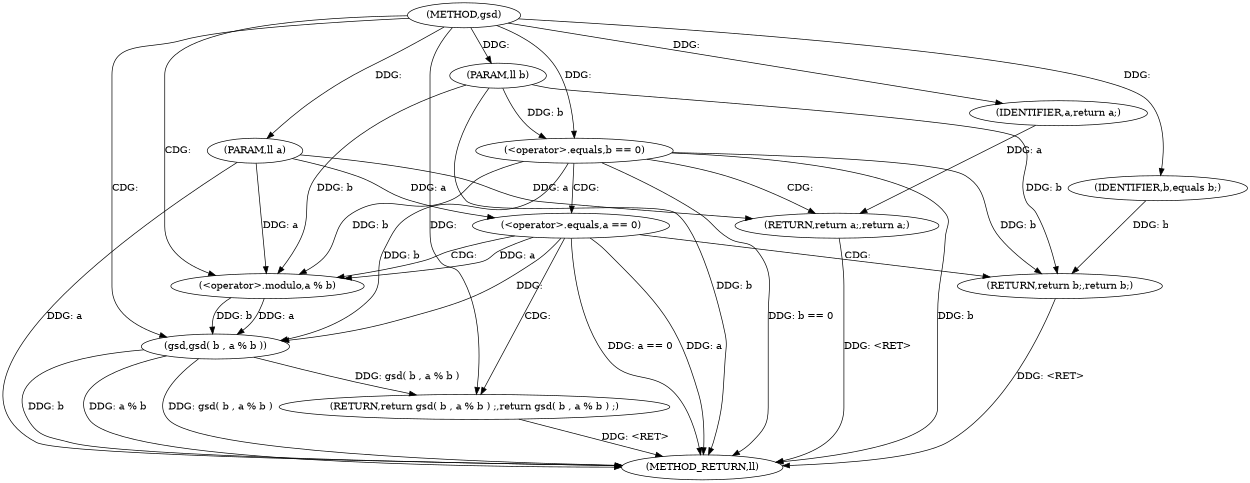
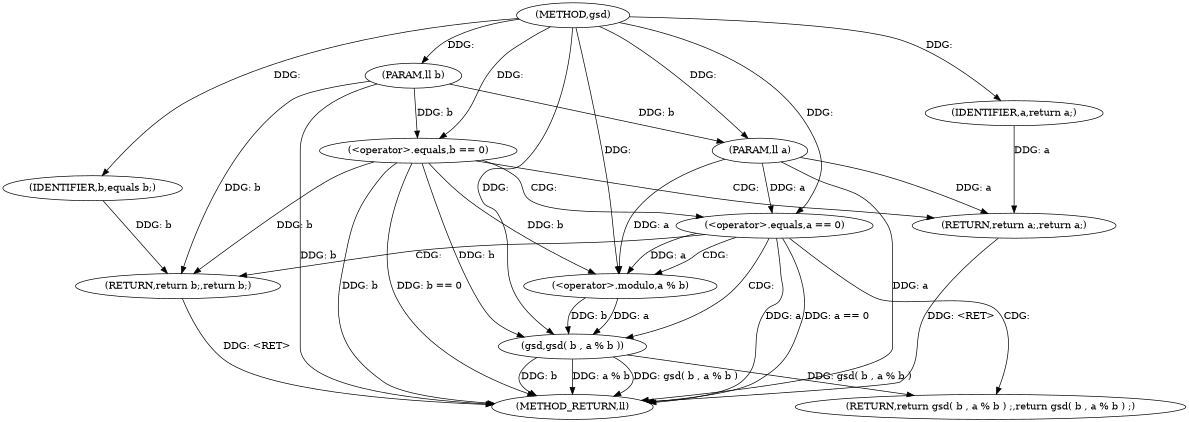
edge "(PARAM,ll b)" -> "(<operator>.modulo,a % b)": now "(PARAM,ll b)" -> "(PARAM,ll a)"
edge "(METHOD,gsd)" -> "(<operator>.modulo,a % b)": label "CDG: " -> "DDG: "
edge "(METHOD,gsd)" -> "(gsd,gsd( b , a % b ))": label "CDG: " -> "DDG: "
edge "(METHOD,gsd)" -> "(RETURN,return gsd( b , a % b ) ;,return gsd( b , a % b ) ;)": now "(METHOD,gsd)" -> "(<operator>.equals,a == 0)"
edge "(<operator>.equals,a == 0)" -> "(gsd,gsd( b , a % b ))": label "DDG: " -> "CDG: "
edge "(RETURN,return gsd( b , a % b ) ;,return gsd( b , a % b ) ;)" -> "(METHOD_RETURN,ll)": removed, label "DDG: <RET>"
